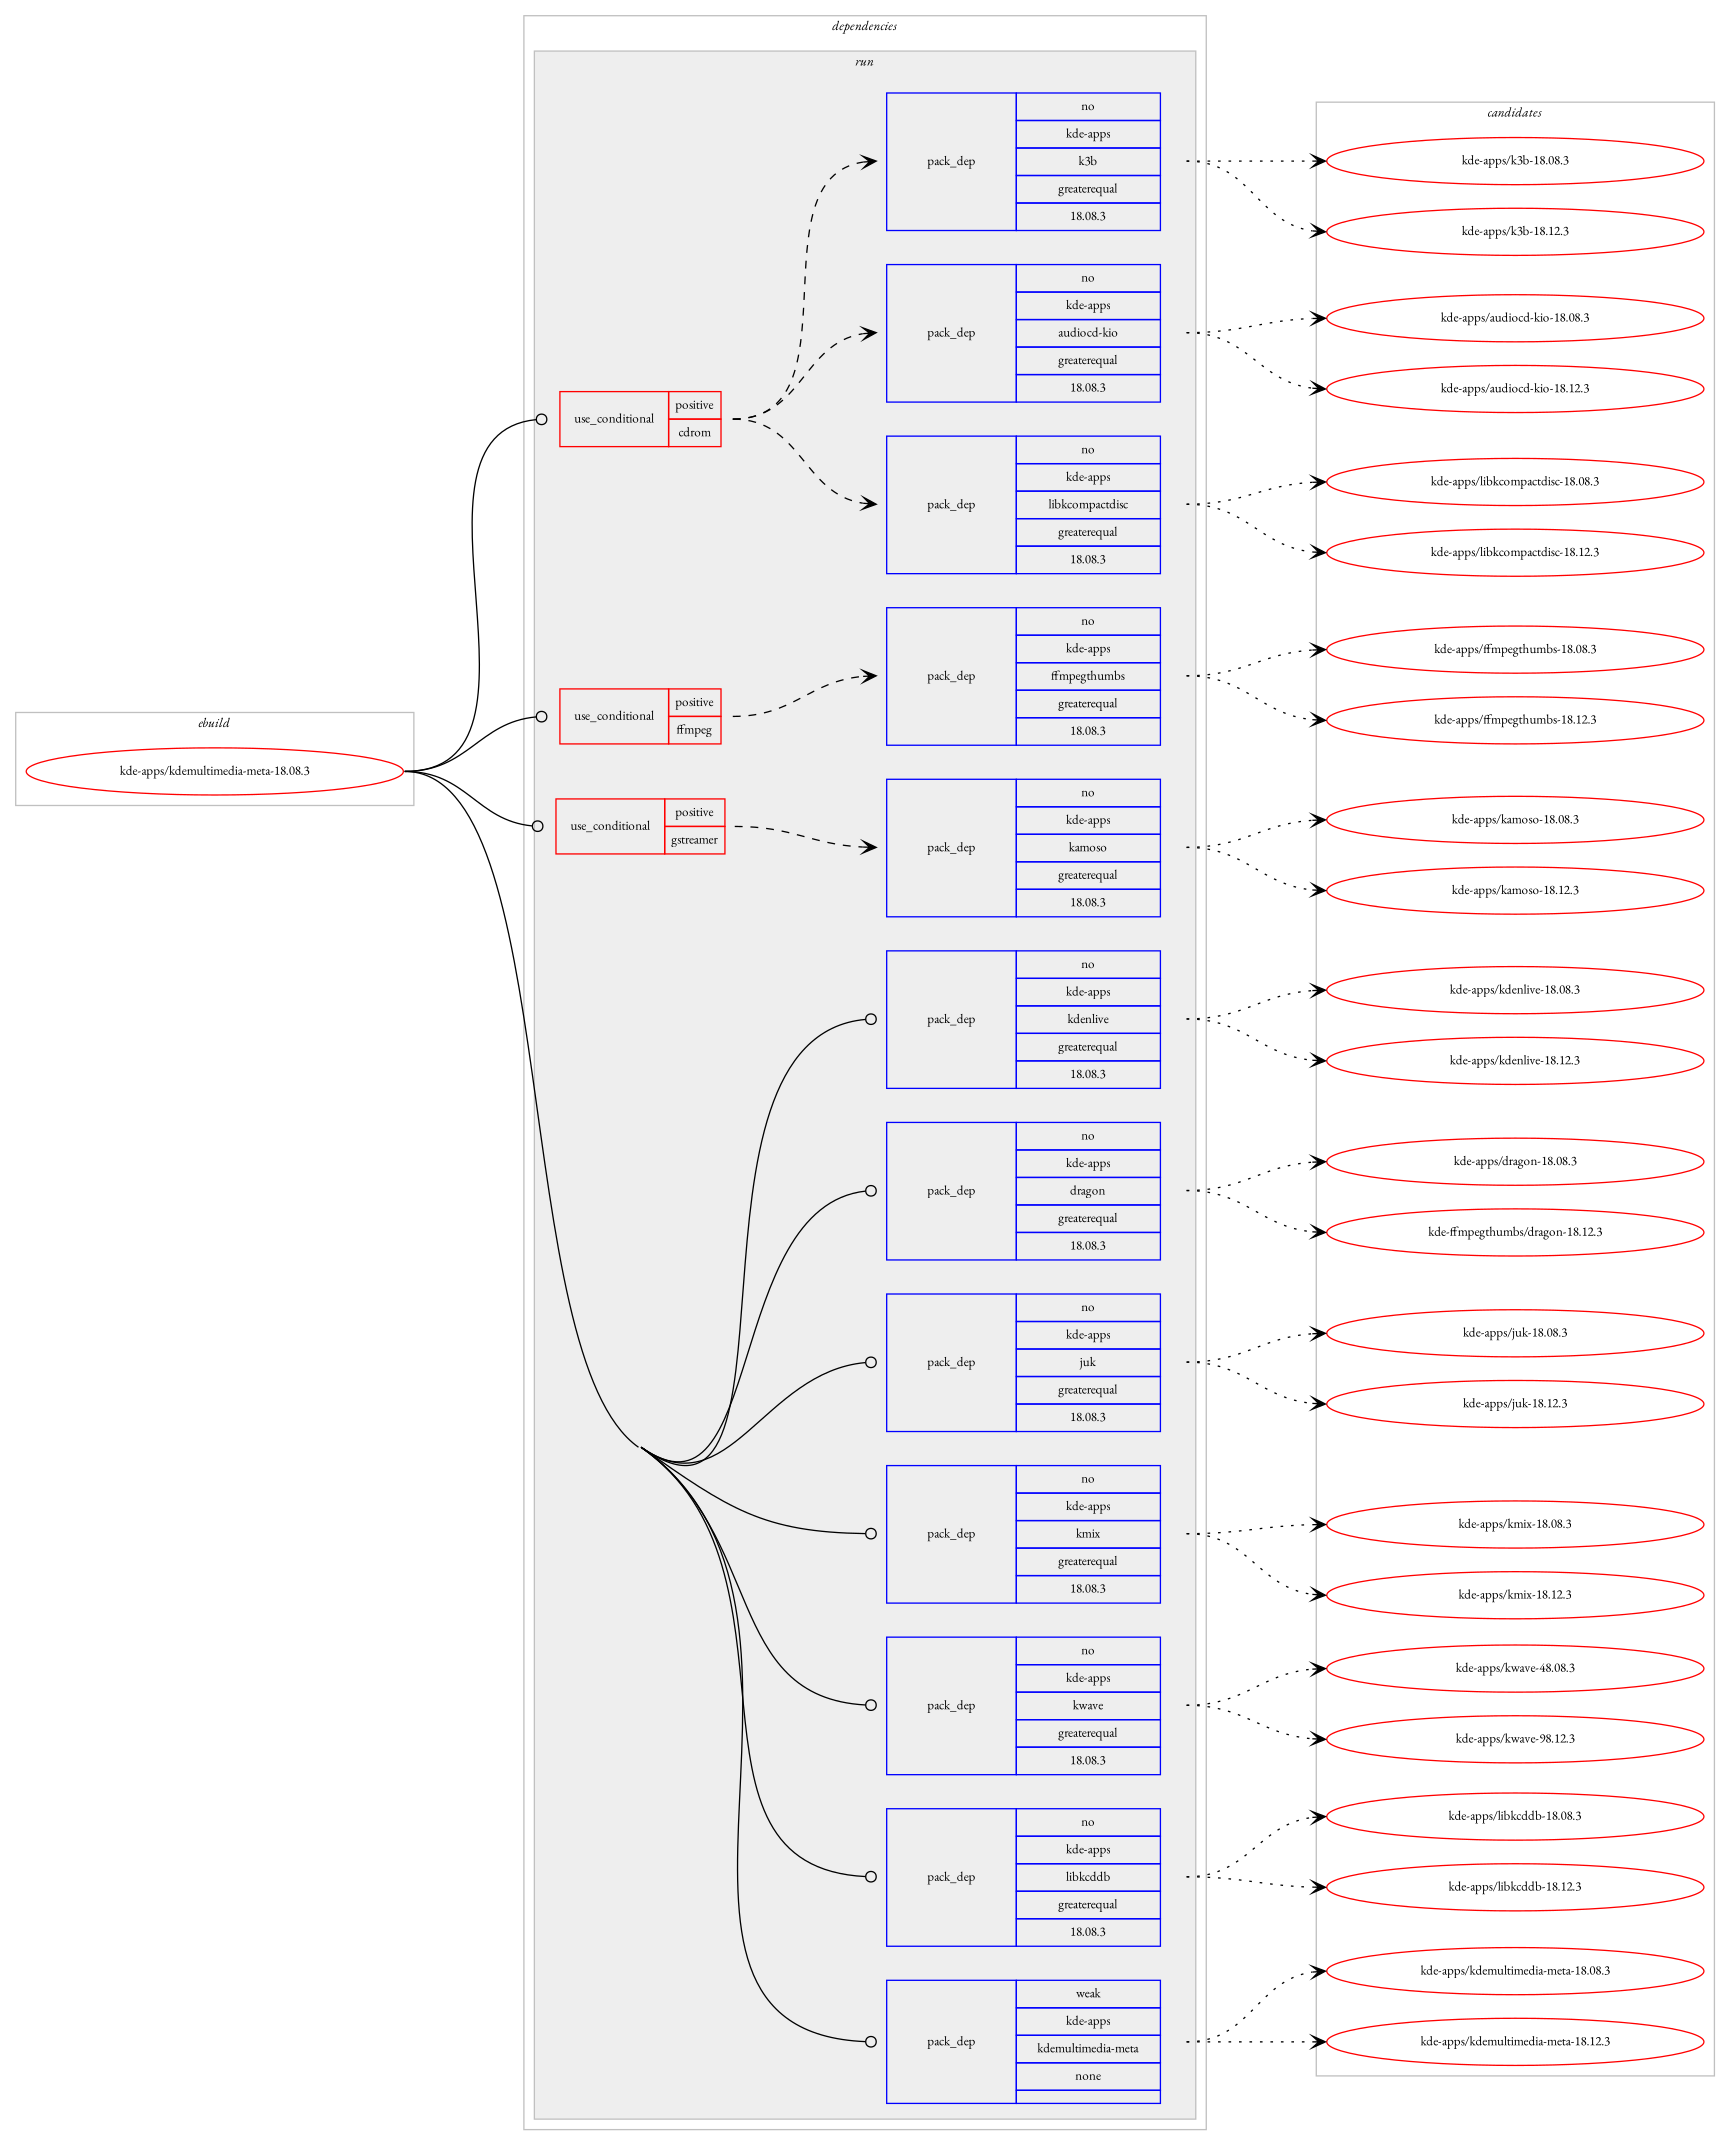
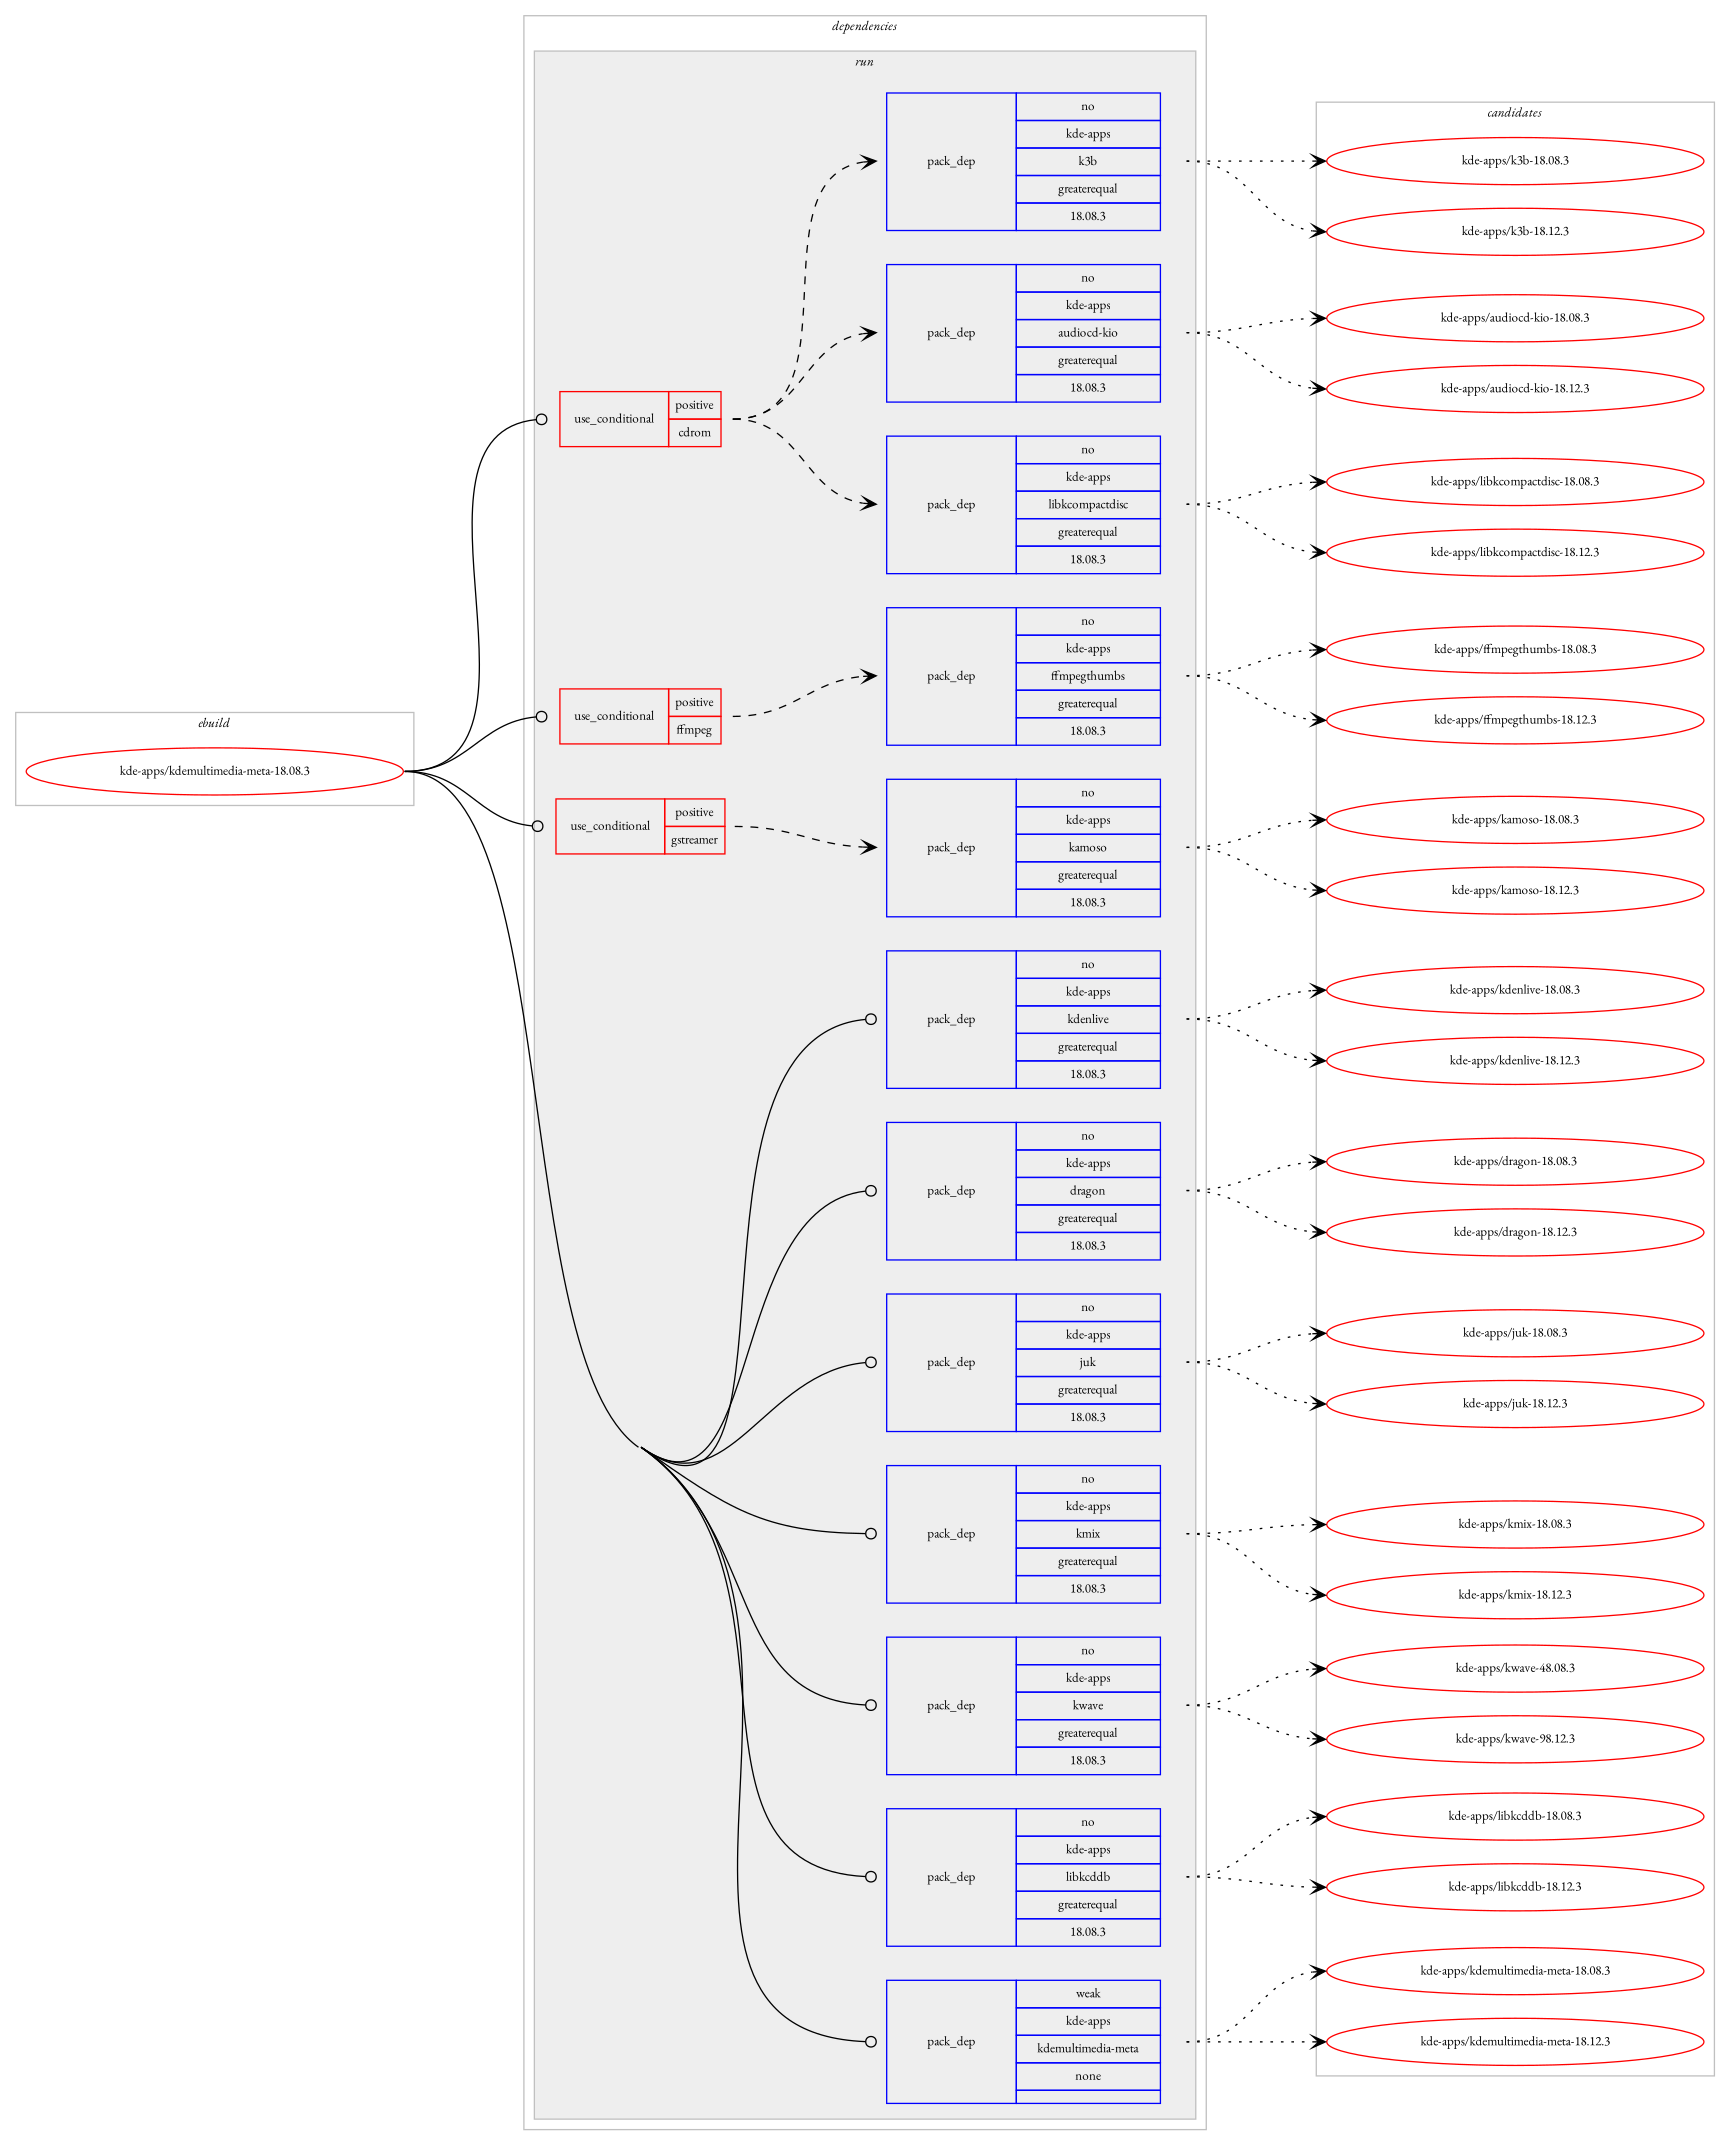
node "kde-ffmpegthumbs/dragon-18.12.3": label "kde-ffmpegthumbs/dragon-18.12.3" -> "kde-apps/dragon-18.12.3"
